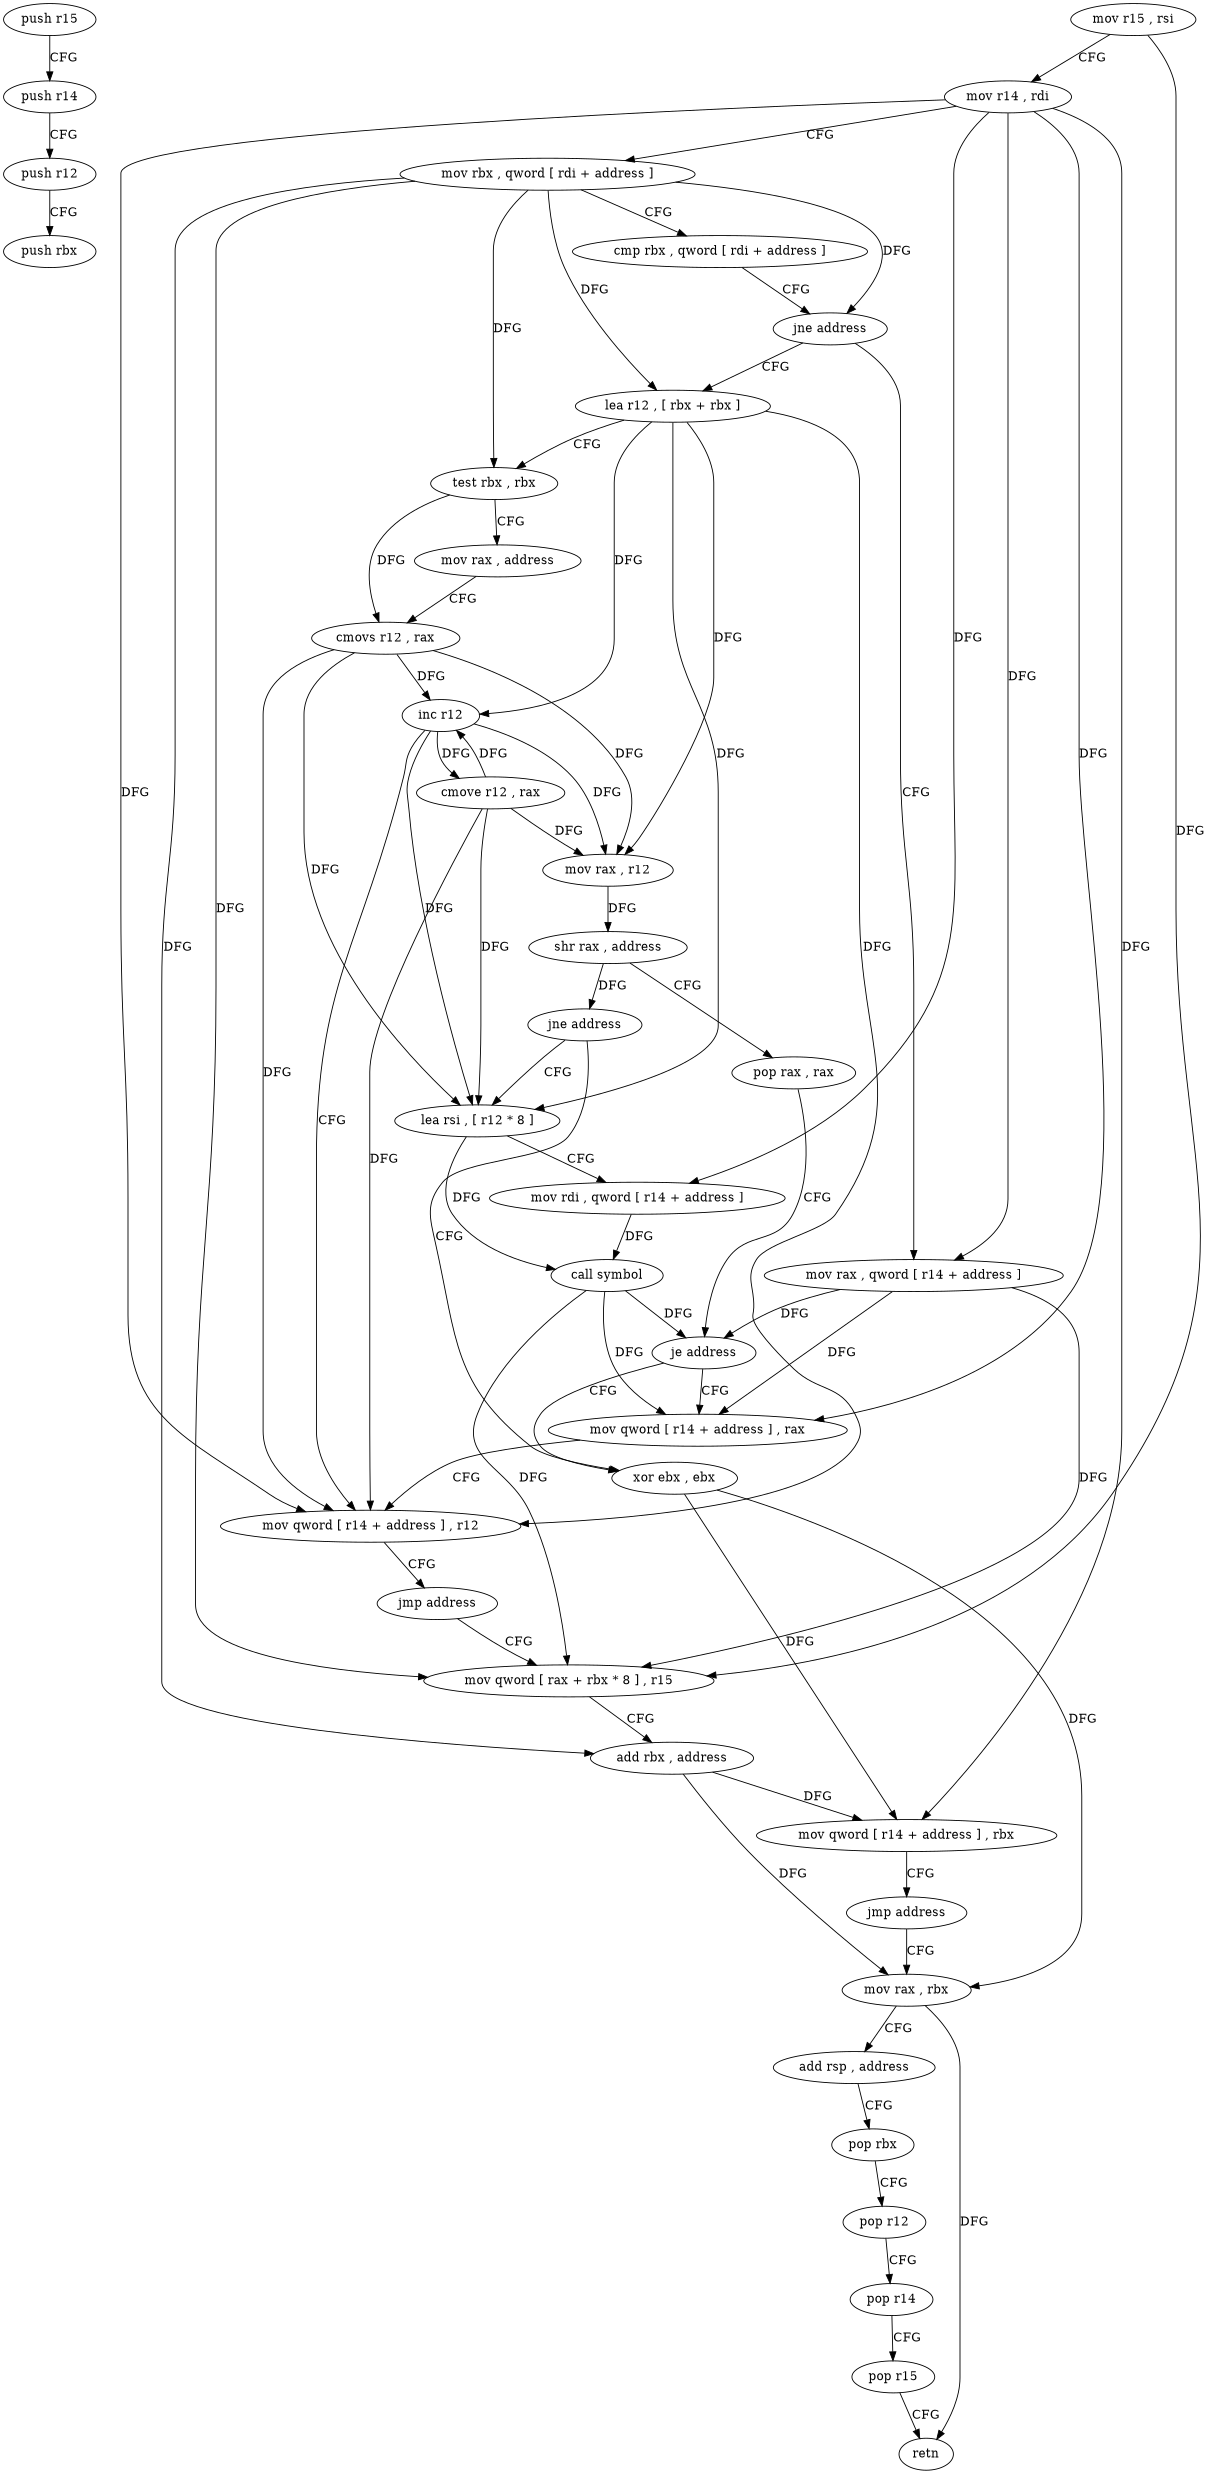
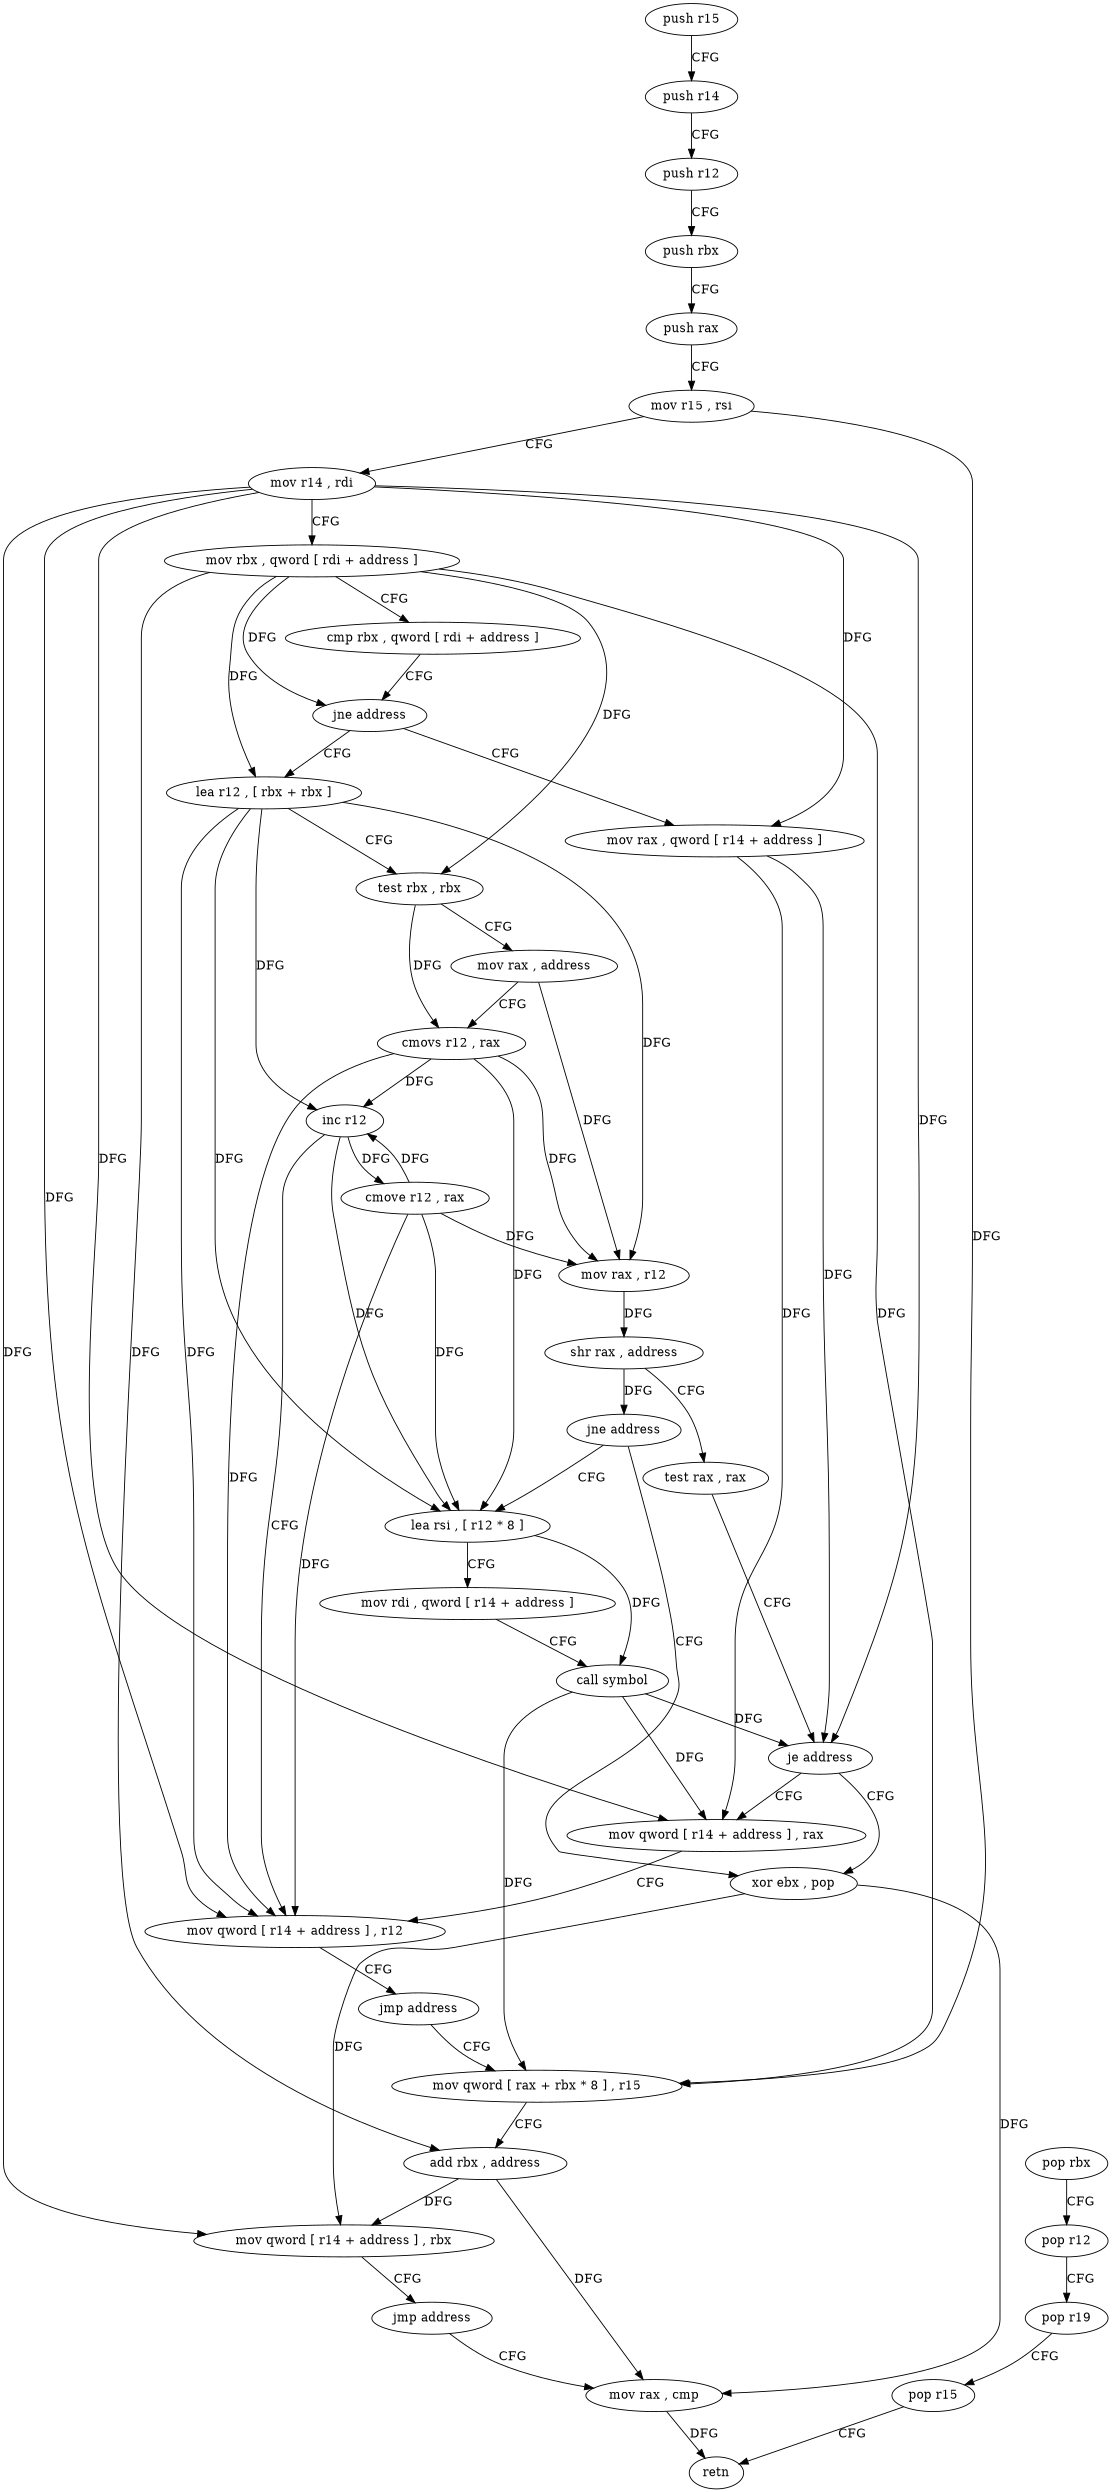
node "push rax": added
edge "mov r14 , rdi" -> "mov rdi , qword [ r14 + address ]": now "mov r14 , rdi" -> "je address"
edge "inc r12" -> "mov rax , r12": now "mov rax , address" -> "mov rax , r12"
node "pop rax , rax": label "pop rax , rax" -> "test rax , rax"
edge "mov rdi , qword [ r14 + address ]" -> "call symbol": label "DFG" -> "CFG"
node "xor ebx , ebx": label "xor ebx , ebx" -> "xor ebx , pop"
edge "mov rax , qword [ r14 + address ]" -> "mov qword [ rax + rbx * 8 ] , r15": removed, label "DFG"
node "mov rax , rbx": label "mov rax , rbx" -> "mov rax , cmp"
node "add rsp , address": removed
node "pop r14": label "pop r14" -> "pop r19"
